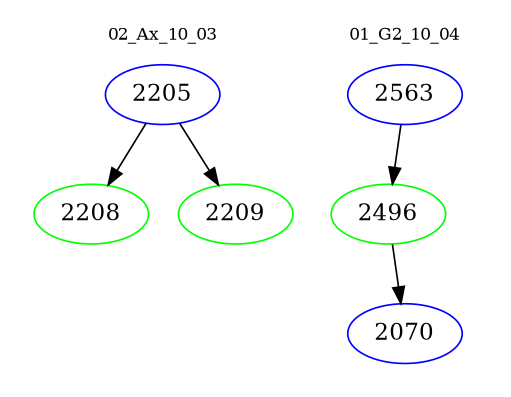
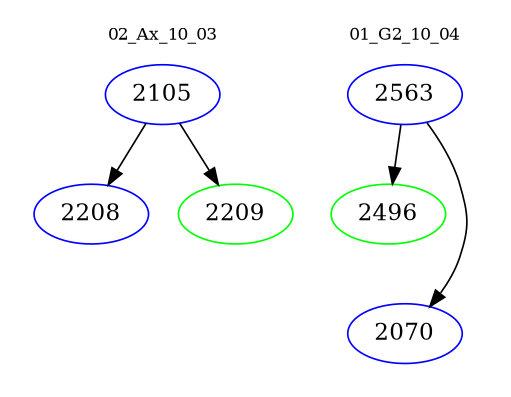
node "2205": label "2205" -> "2105"
node "2208": color green -> blue
edge "2496" -> "2070": now "2563" -> "2070"
